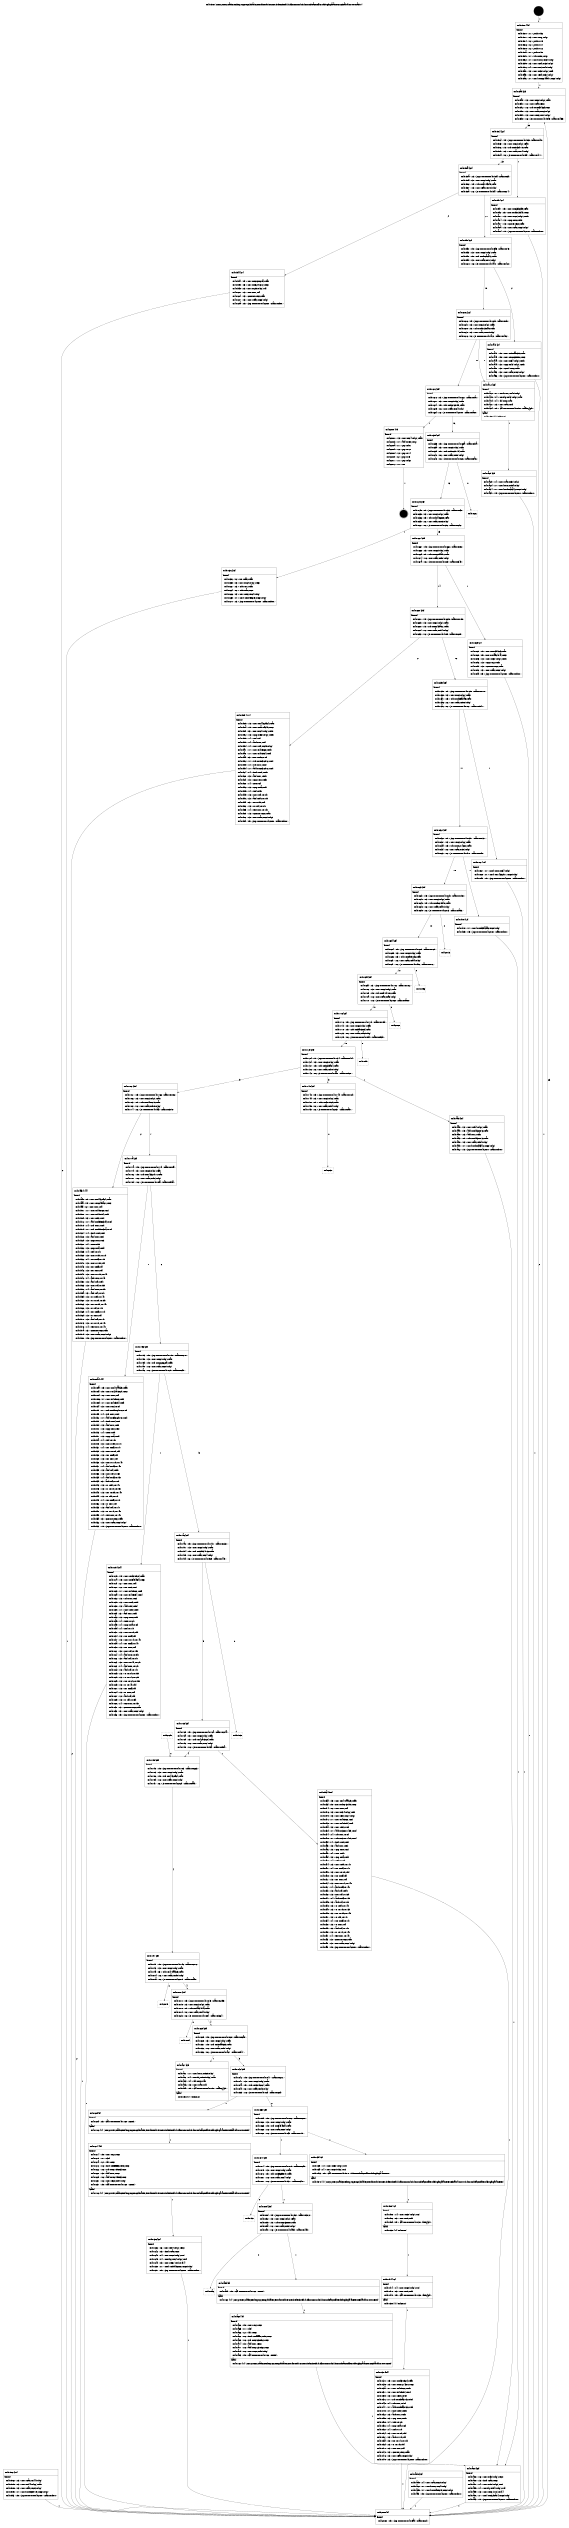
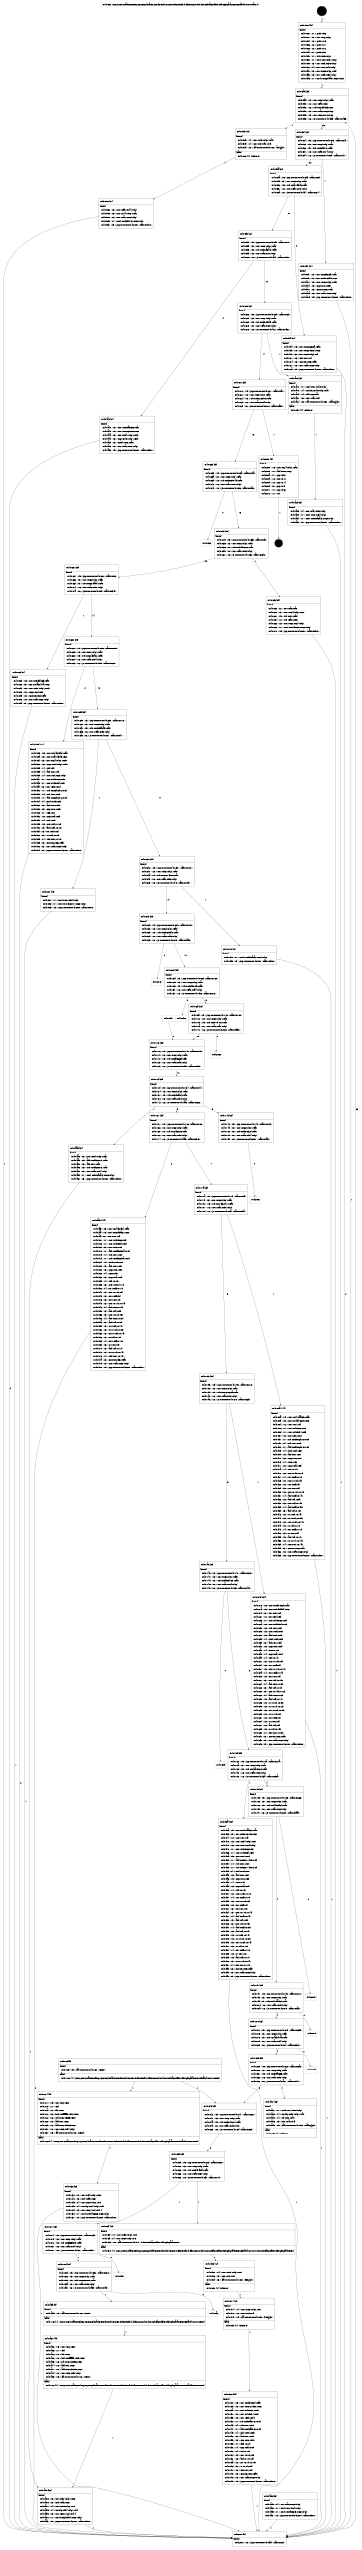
node "0x4019d5 [13]": added
edge "0x401716 [25]" -> "0x401ebb": reversed
edge "0x401d7e [12]" -> "0x401a88 [32]": now "0x401d7e [12]" -> "0x402080 [5]"
edge "0x40202b" -> "0x4017de [25]": reversed
edge "0x401842 [25]" -> "0x401c0f [5]": reversed
